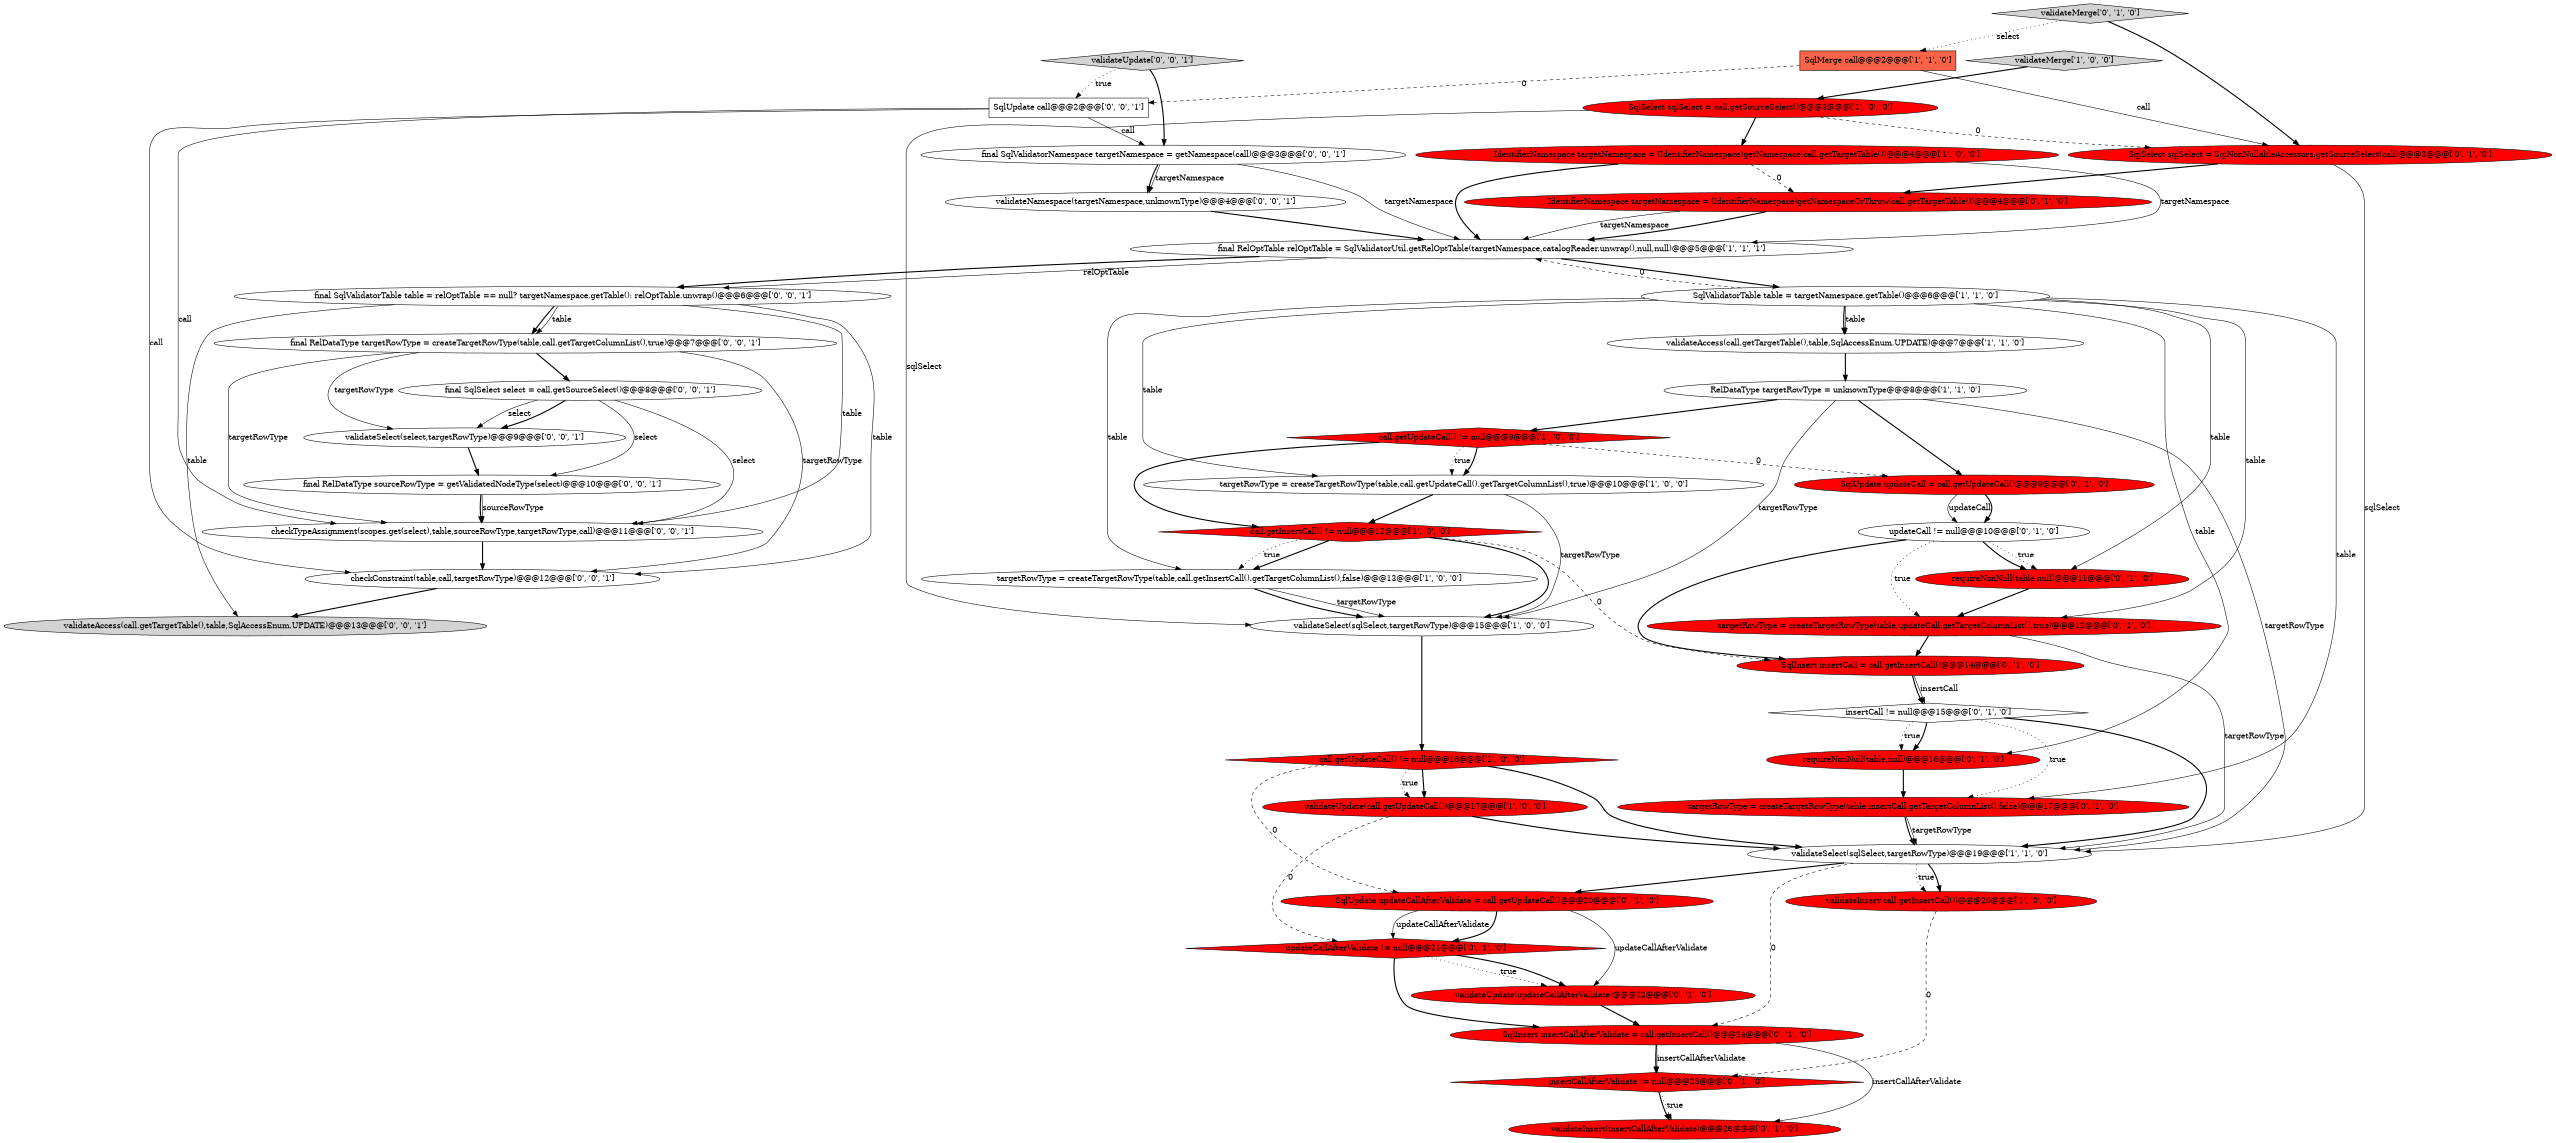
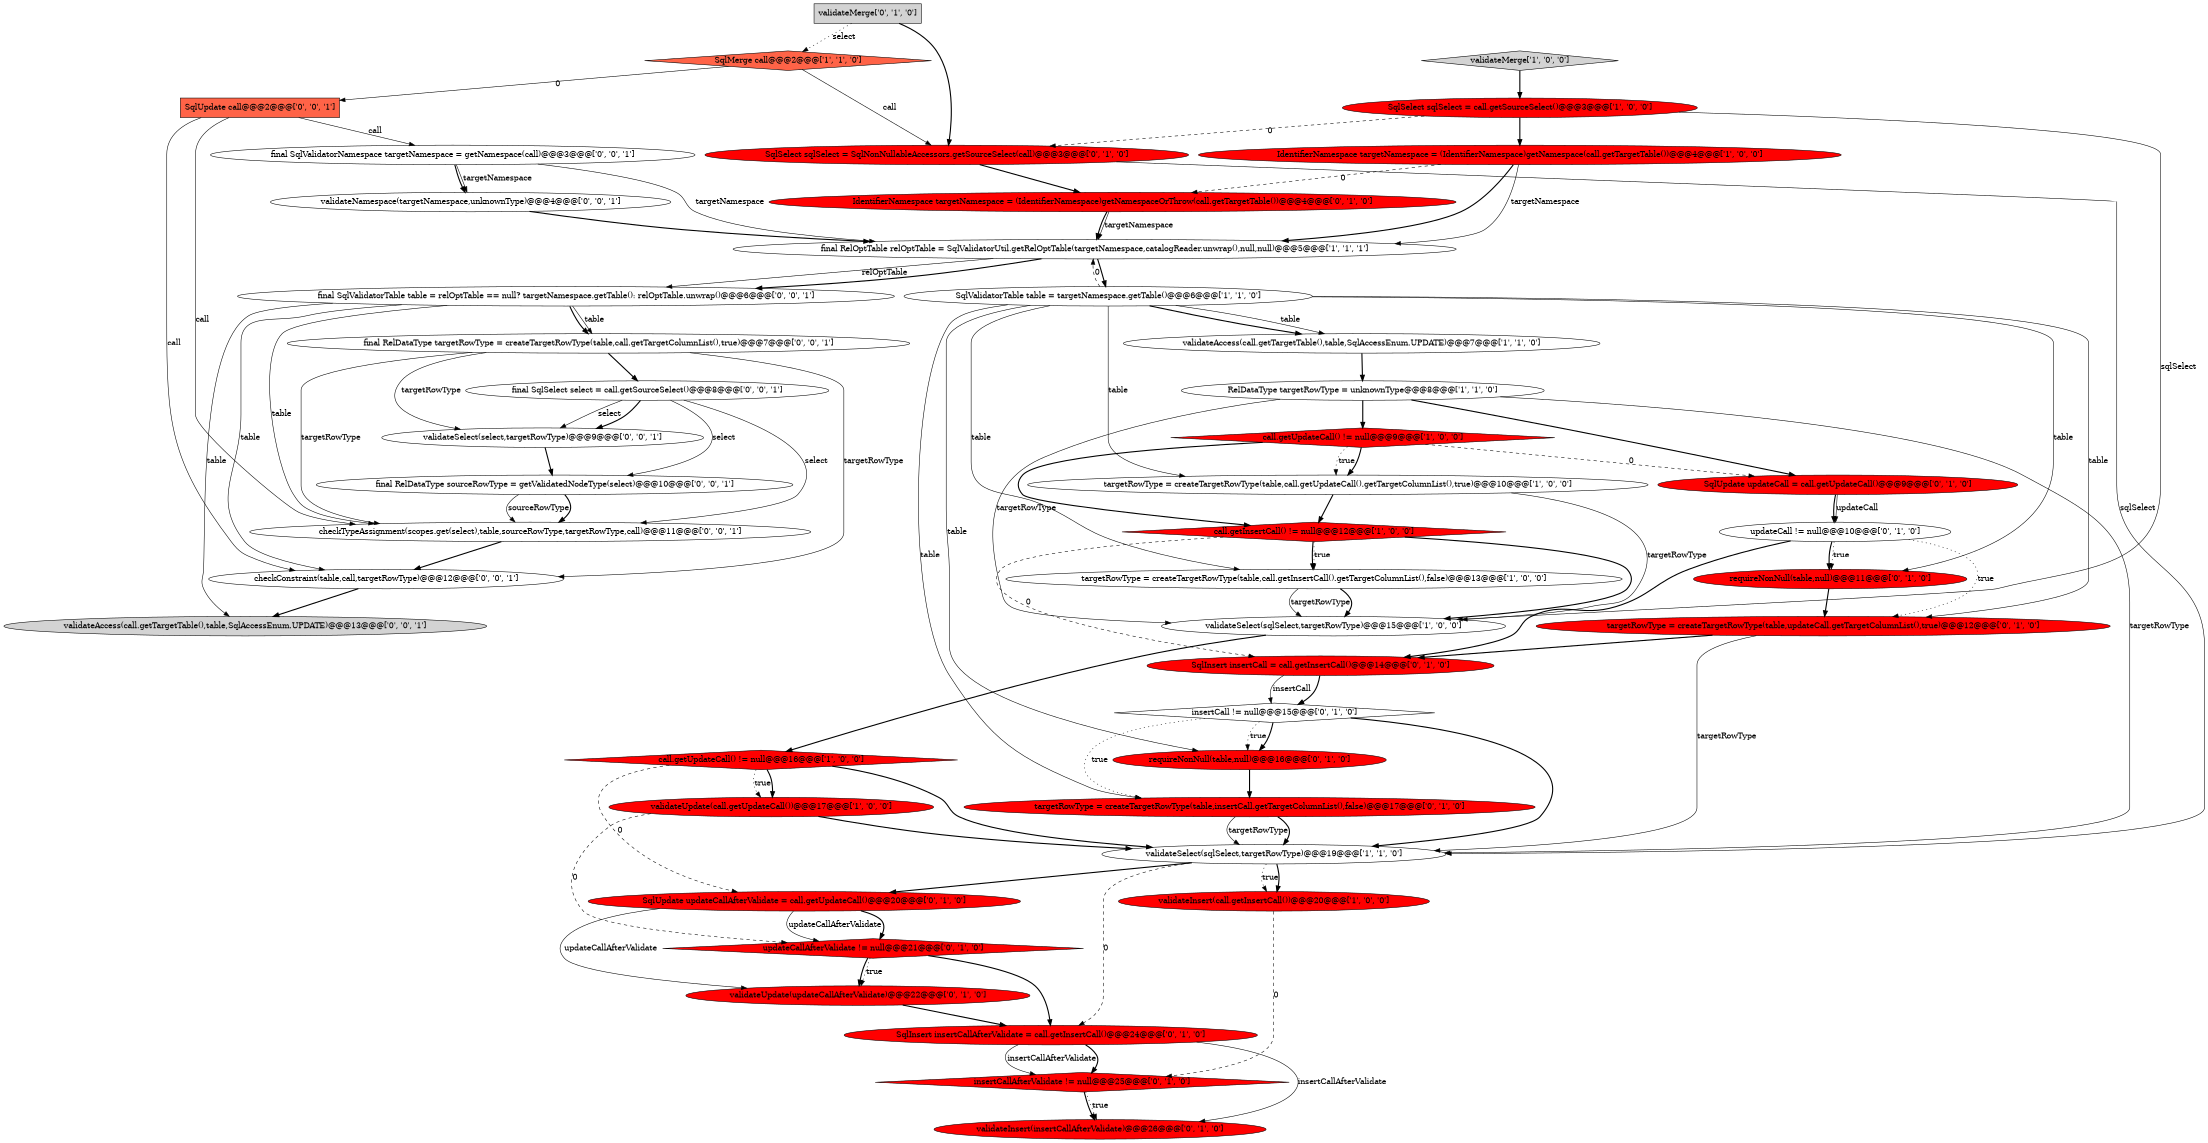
node "validateMerge['0', '1', '0']": shape diamond -> box
node "validateUpdate['0', '0', '1']": removed
node "SqlMerge call@@@2@@@['1', '1', '0']": shape box -> diamond
edge "SqlMerge call@@@2@@@['1', '1', '0']" -> "SqlUpdate call@@@2@@@['0', '0', '1']": style dashed -> solid
node "SqlUpdate call@@@2@@@['0', '0', '1']": fillcolor white -> tomato
